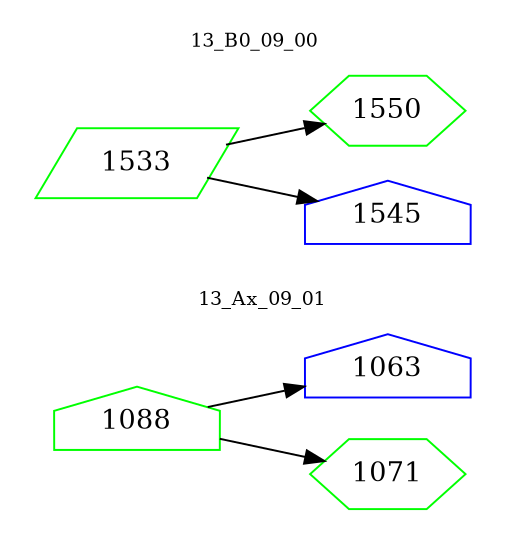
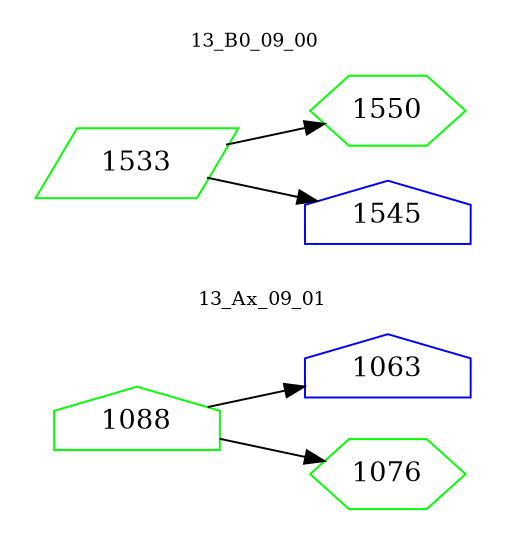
node "1071": label "1071" -> "1076"
